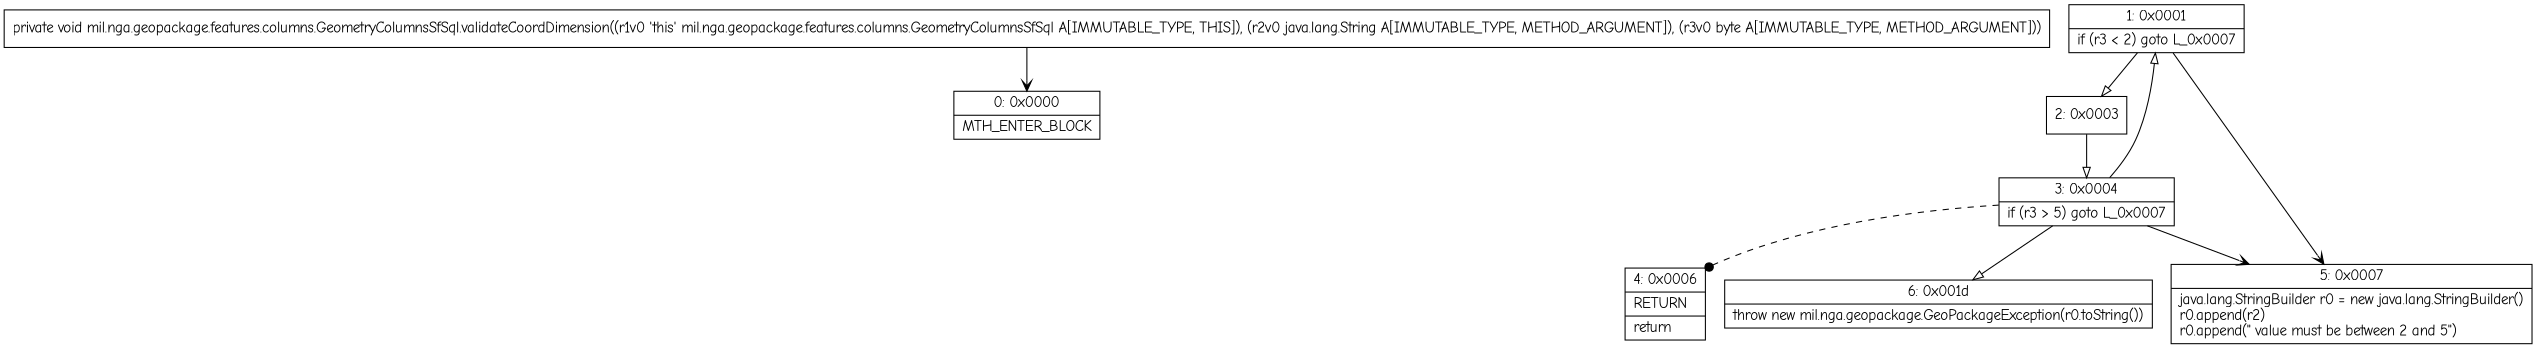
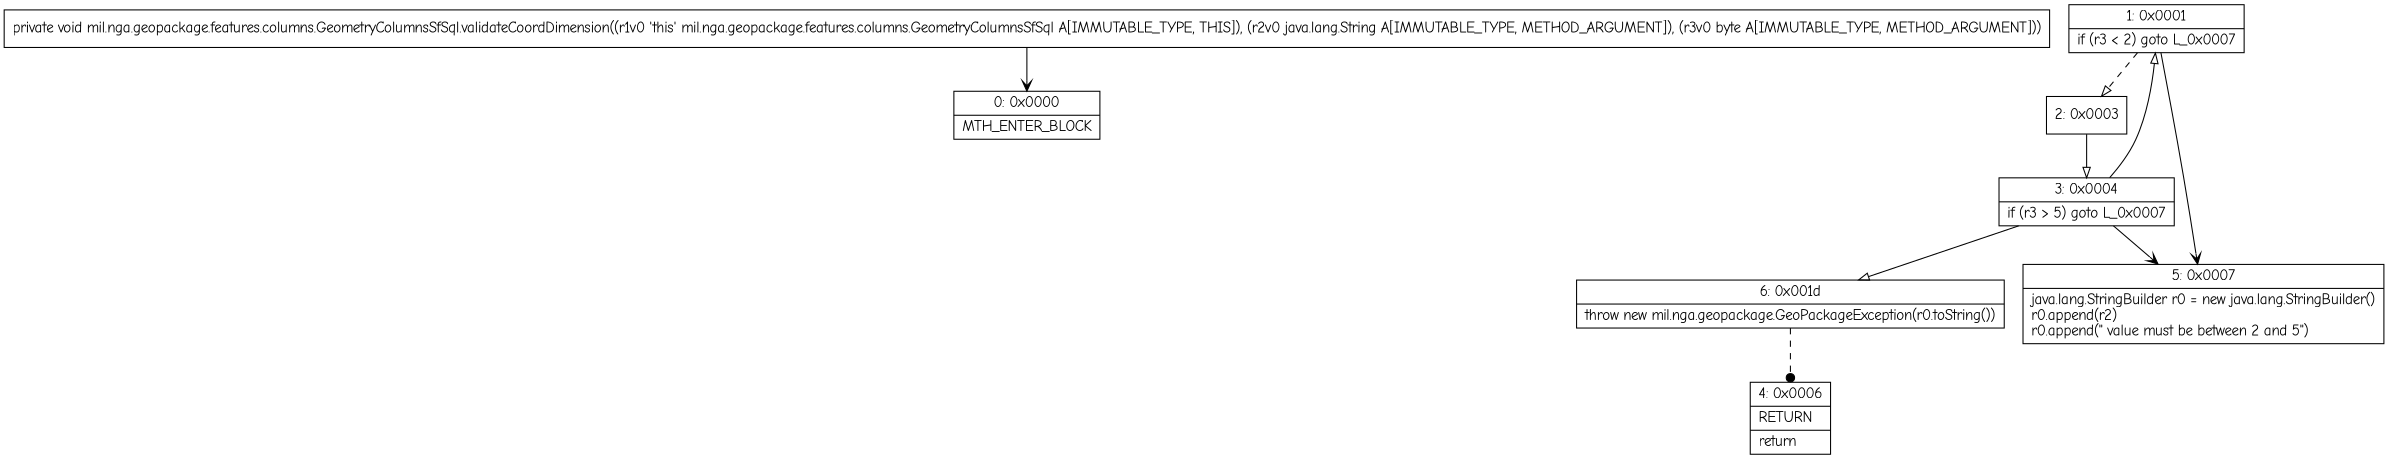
edge "1: 0x0001" -> "2: 0x0003": style solid -> dashed
edge "3: 0x0004" -> "4: 0x0006": now "6: 0x001d" -> "4: 0x0006"
